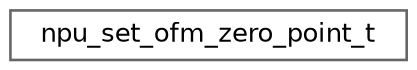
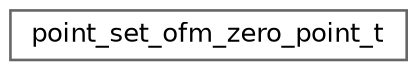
node "npu_set_ofm_zero_point_t": label "npu_set_ofm_zero_point_t" -> "point_set_ofm_zero_point_t"
